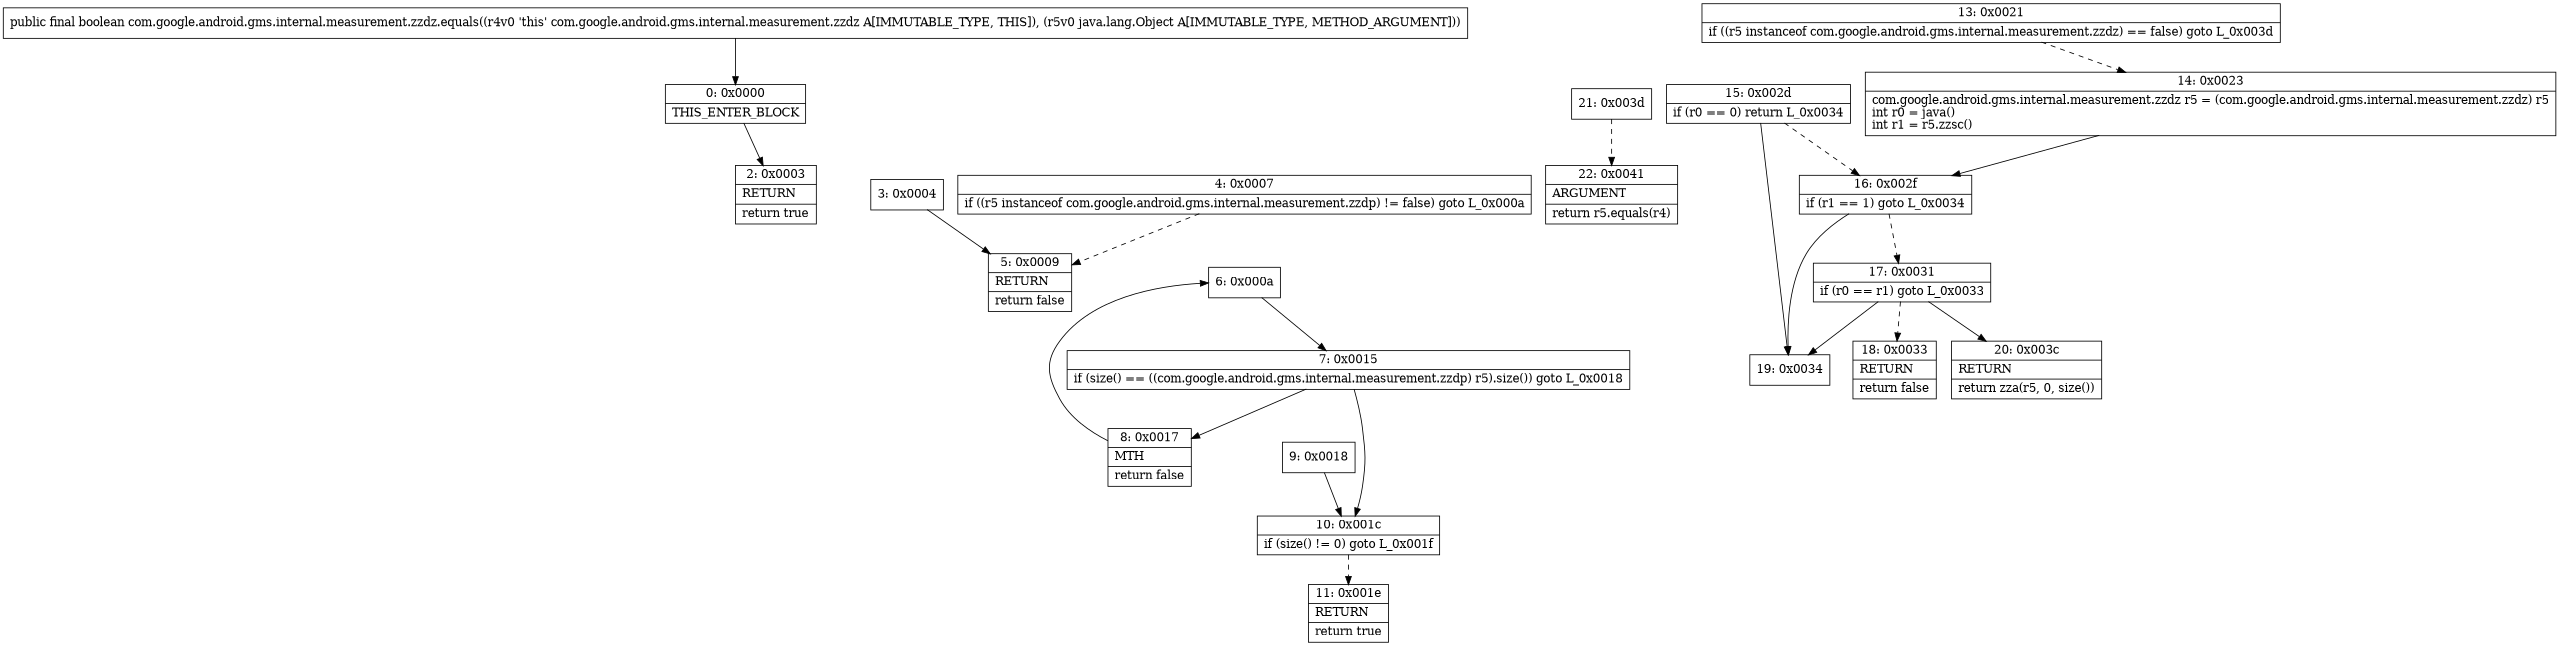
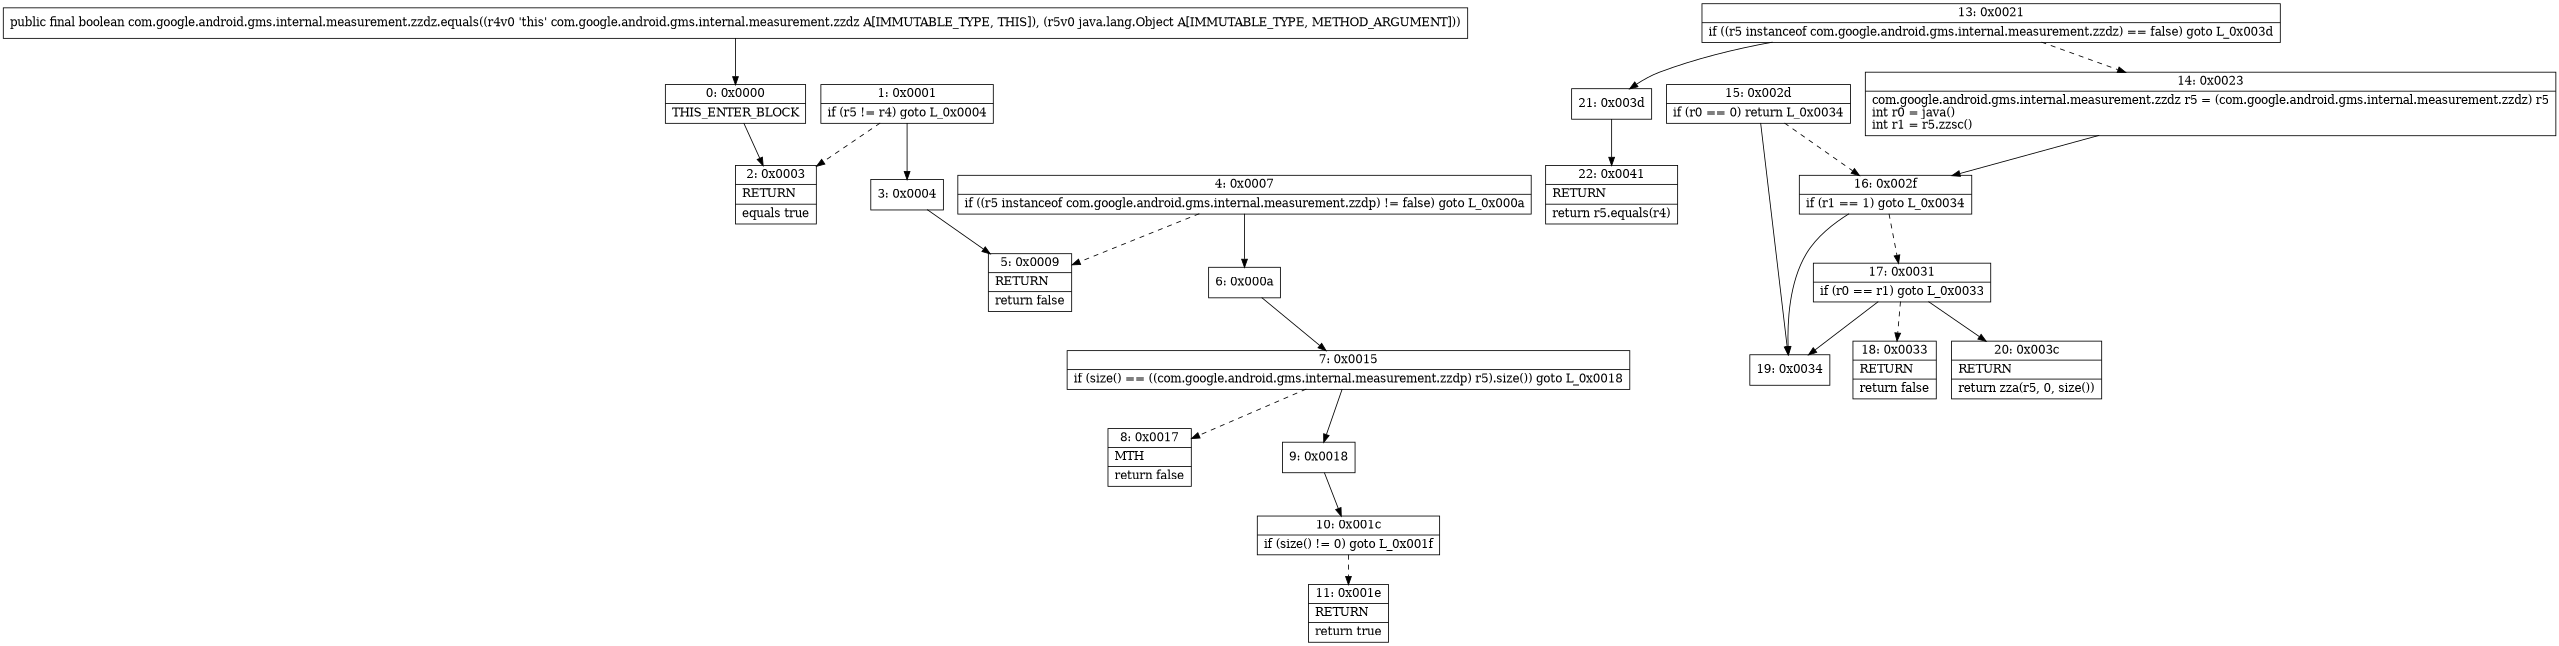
edge "13: 0x0021" -> "21: 0x003d": added
node "1: 0x0001": added
edge "21: 0x003d" -> "22: 0x0041": style dashed -> solid
node "22: 0x0041": text "ARGUMENT" -> "RETURN"
node "2: 0x0003": text "return true" -> "equals true"
edge "8: 0x0017" -> "6: 0x000a": now "4: 0x0007" -> "6: 0x000a"
edge "7: 0x0015" -> "8: 0x0017": style solid -> dashed
edge "7: 0x0015" -> "10: 0x001c": now "7: 0x0015" -> "9: 0x0018"
